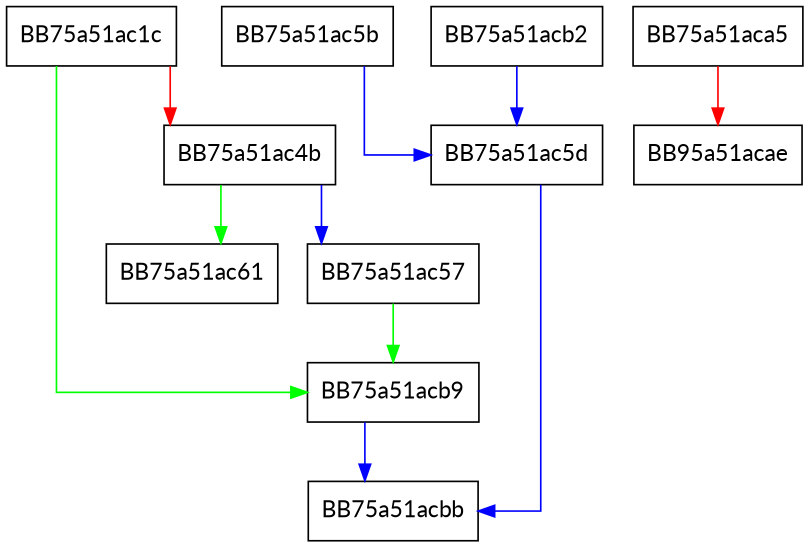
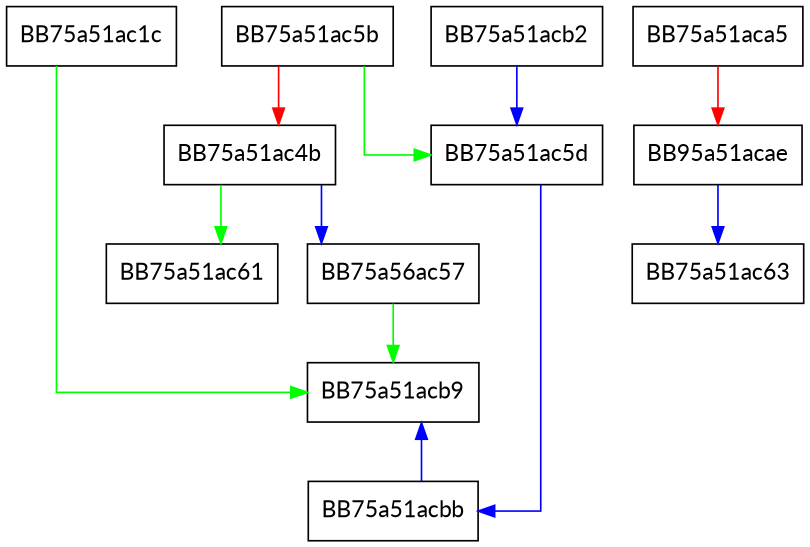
edge "BB75a51ac1c" -> "BB75a51ac4b": now "BB75a51ac5b" -> "BB75a51ac4b"
edge "BB75a51ac5b" -> "BB75a51ac5d": color blue -> green
node "BB75a51ac57": label "BB75a51ac57" -> "BB75a56ac57"
node "BB75a51ac63": added
edge "BB75a51acb9" -> "BB75a51acbb": reversed
